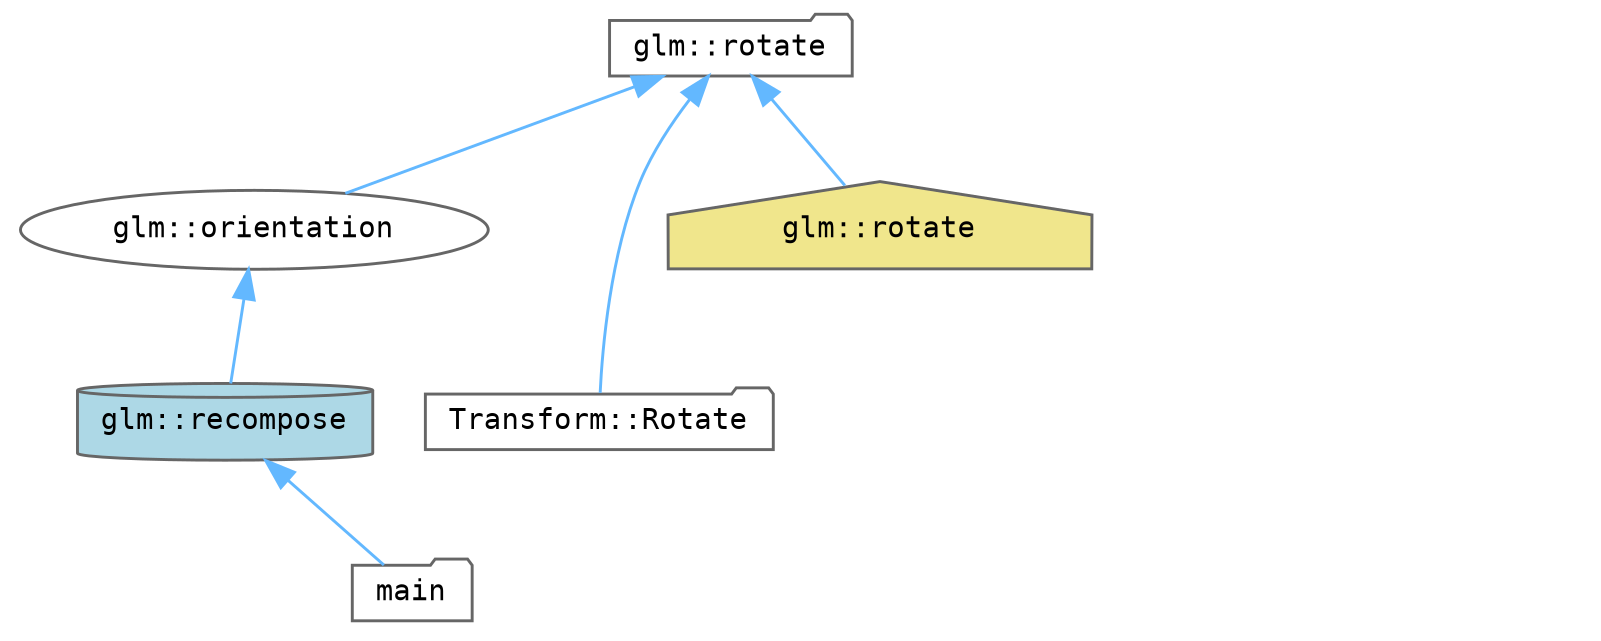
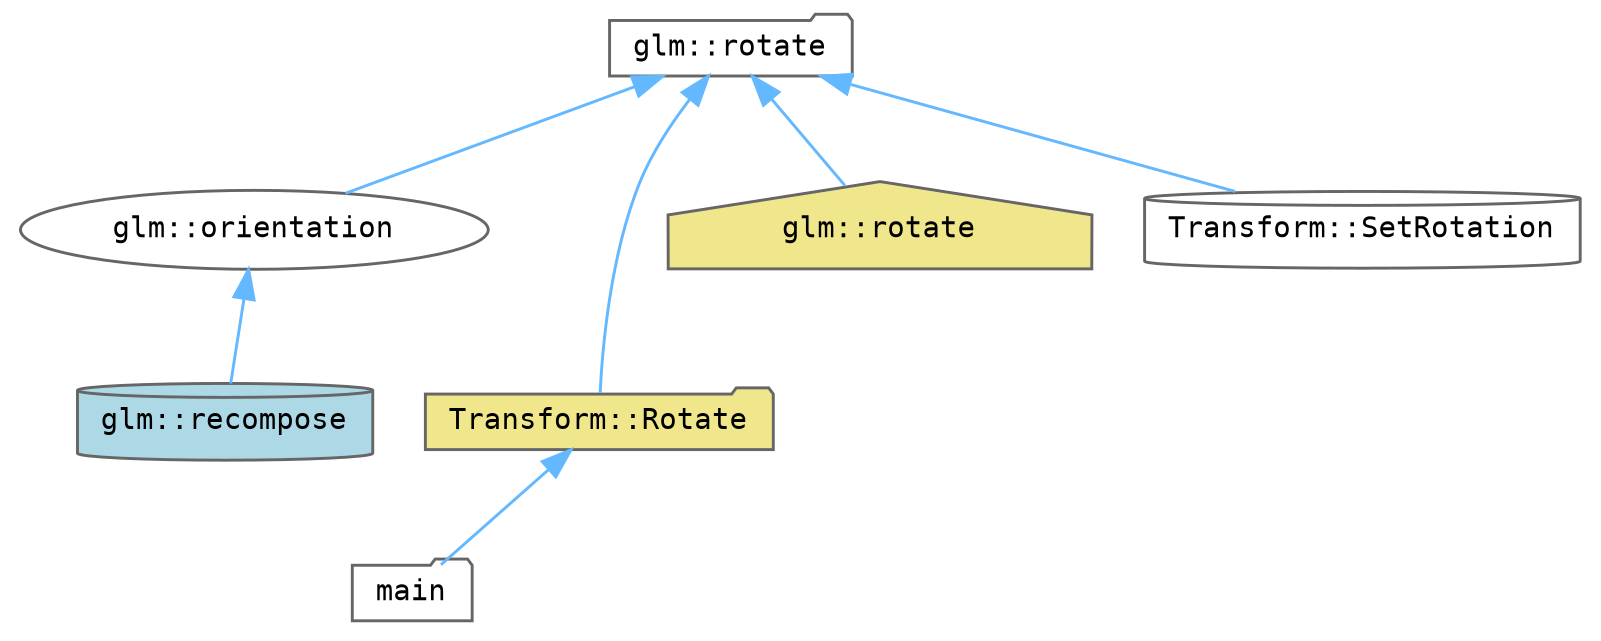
node "Transform::SetRotation": added
node "Transform::Rotate": fillcolor white -> khaki
edge "main" -> "glm::recompose": now "main" -> "Transform::Rotate"
